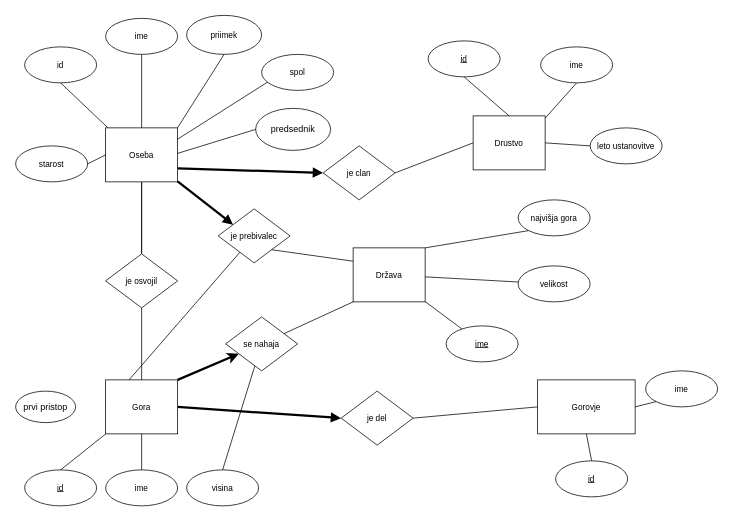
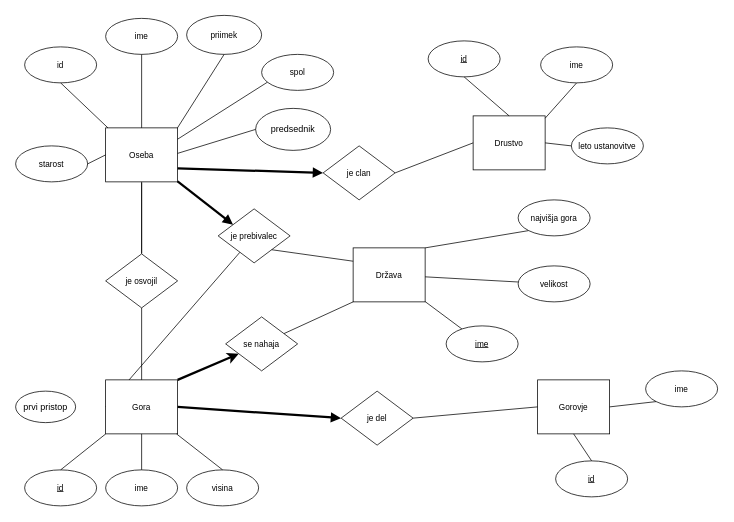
node "leto ustanovitve": moved (626, 146) -> (607, 146)
node "Gorovje": size 98x54 -> 72x54
edge "se nahaja" -- "visina": now "Gora" -- "visina"
